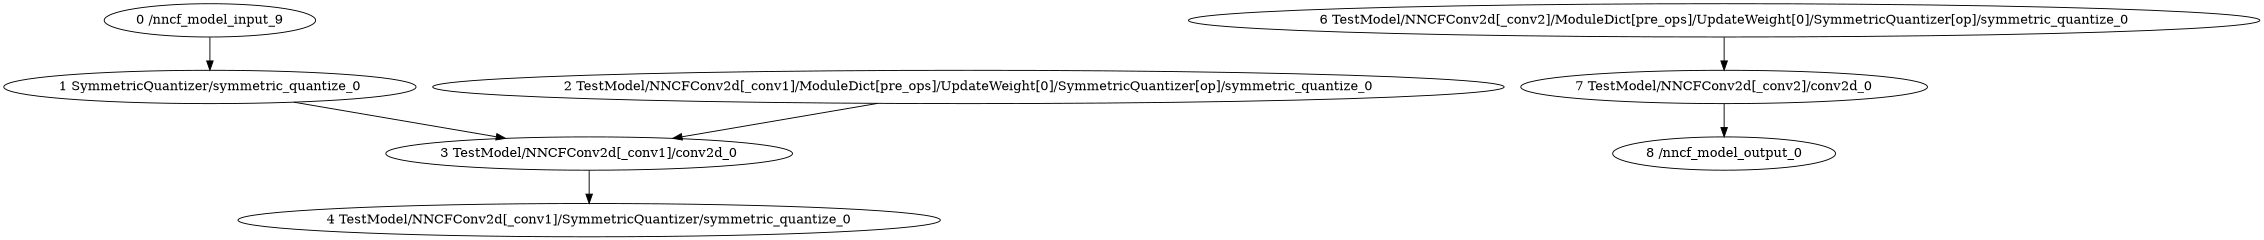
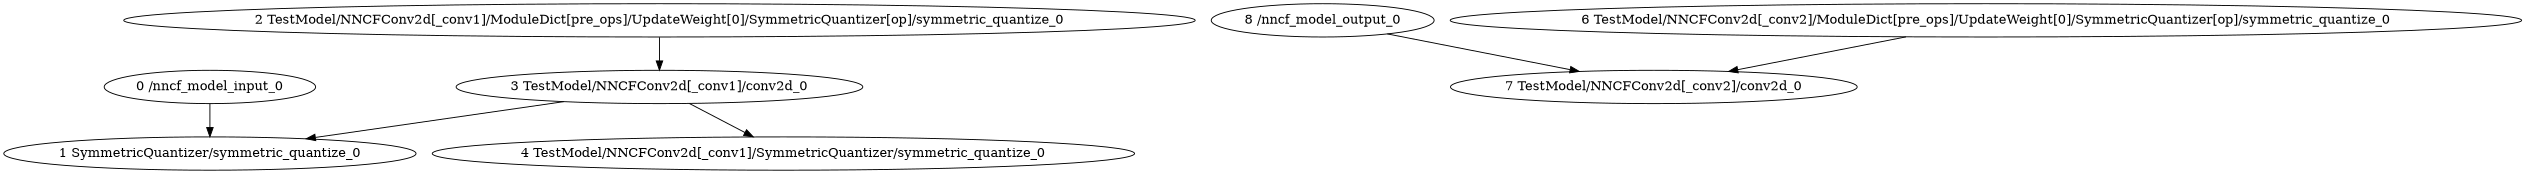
node "0 /nncf_model_input_9": label "0 /nncf_model_input_9" -> "0 /nncf_model_input_0"
edge "7 TestModel/NNCFConv2d[_conv2]/conv2d_0" -> "8 /nncf_model_output_0": reversed
edge "1 SymmetricQuantizer/symmetric_quantize_0" -> "3 TestModel/NNCFConv2d[_conv1]/conv2d_0": reversed
